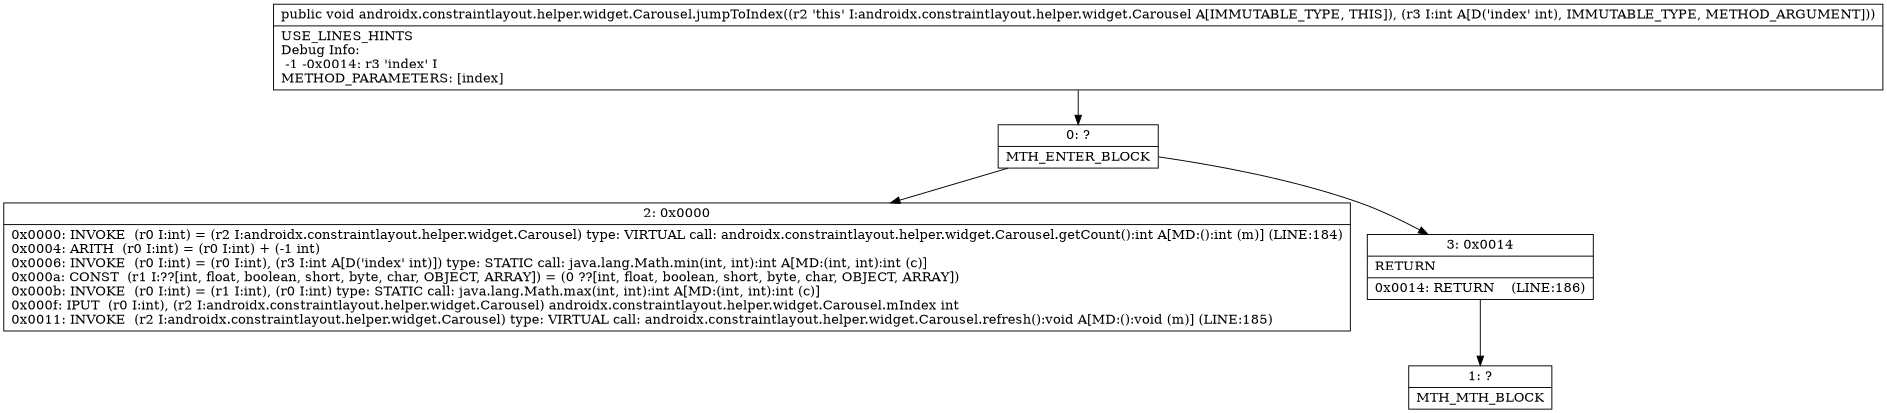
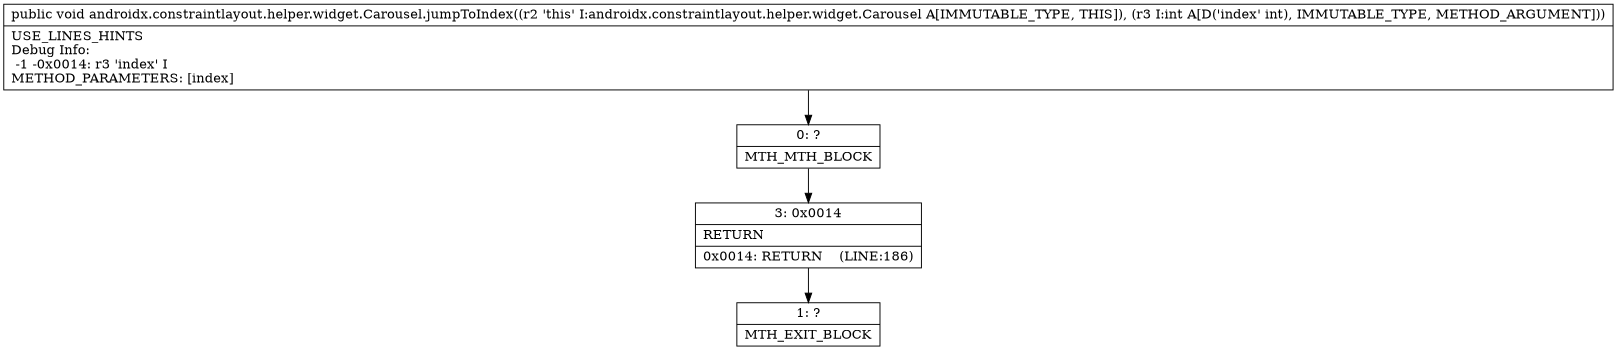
node "0: ?": text "MTH_ENTER_BLOCK" -> "MTH_MTH_BLOCK"
node "2: 0x0000": removed
node "1: ?": text "MTH_MTH_BLOCK" -> "MTH_EXIT_BLOCK"
